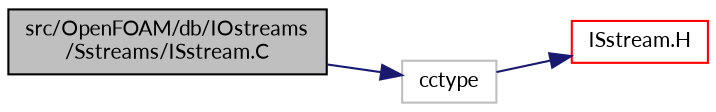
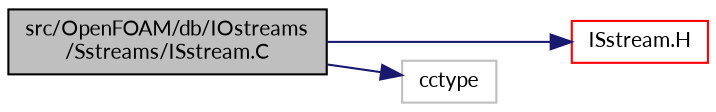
edge "cctype" -> "ISstream.H": now "src/OpenFOAM/db/IOstreams /Sstreams/ISstream.C" -> "ISstream.H"
